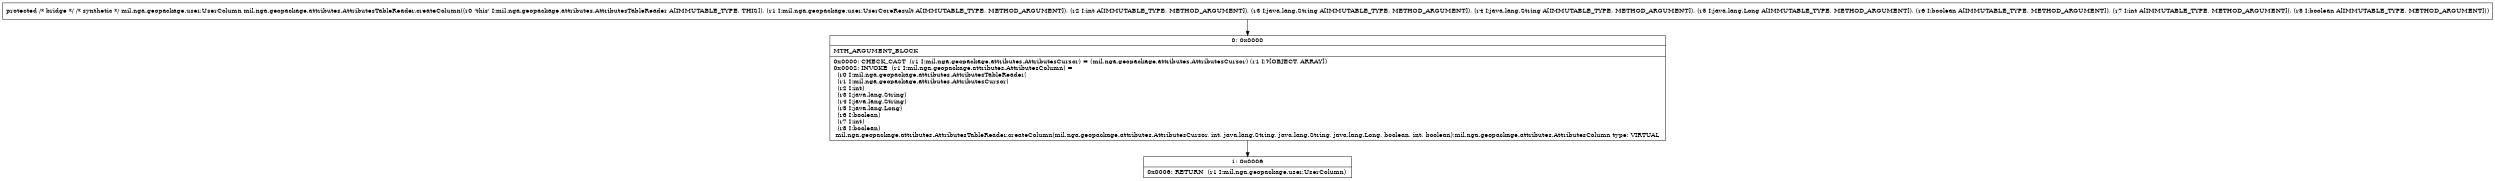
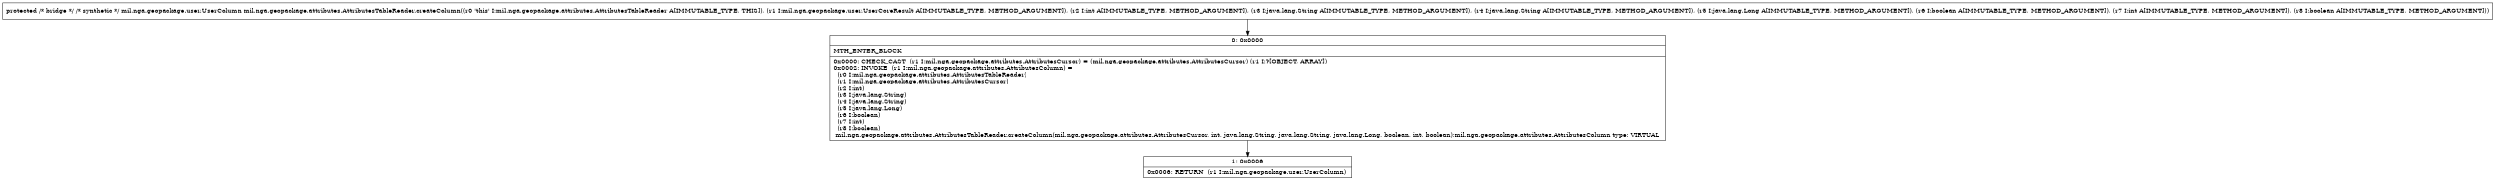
node "0: 0x0000": text "MTH_ARGUMENT_BLOCK" -> "MTH_ENTER_BLOCK"
